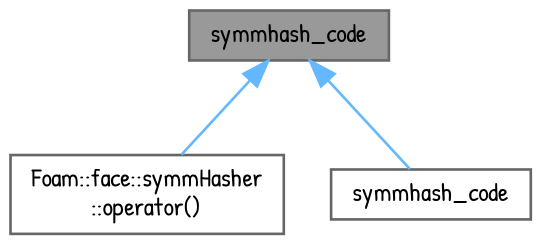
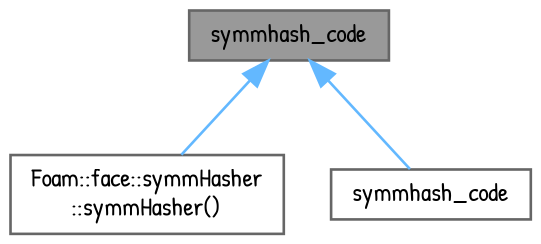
node "Foam::face::symmHasher ::operator()": label "Foam::face::symmHasher ::operator()" -> "Foam::face::symmHasher ::symmHasher()"
